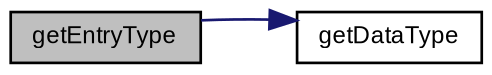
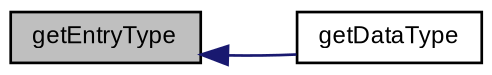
edge "getEntryType" -> "getDataType": reversed
